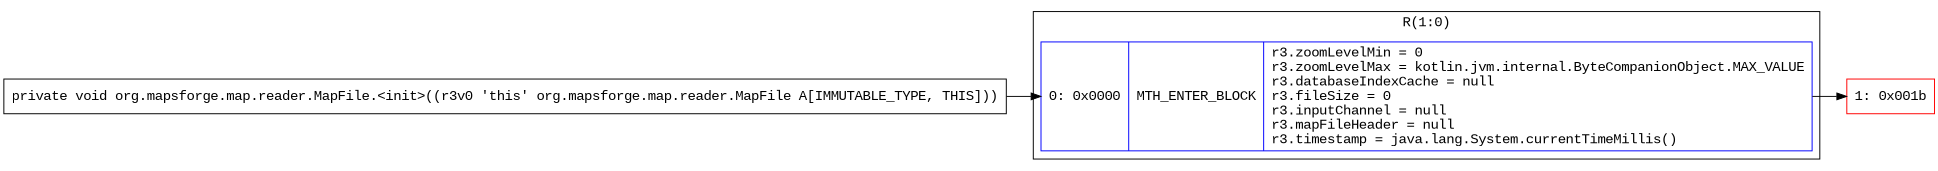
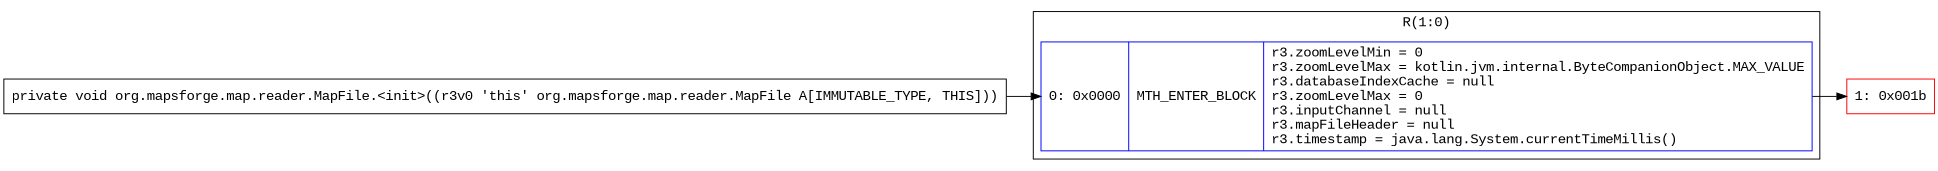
node "0: 0x0000": text "r3.fileSize = 0" -> "r3.zoomLevelMax = 0"
